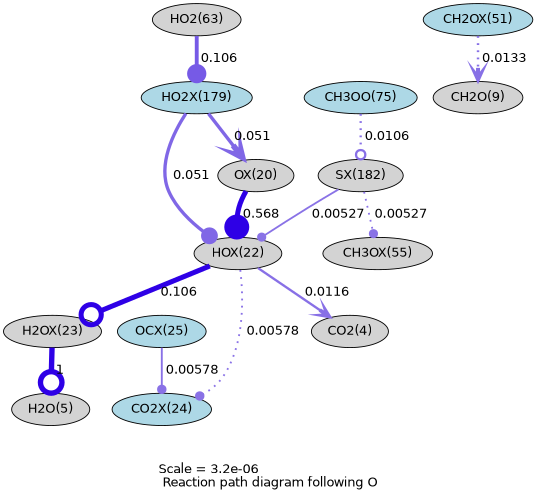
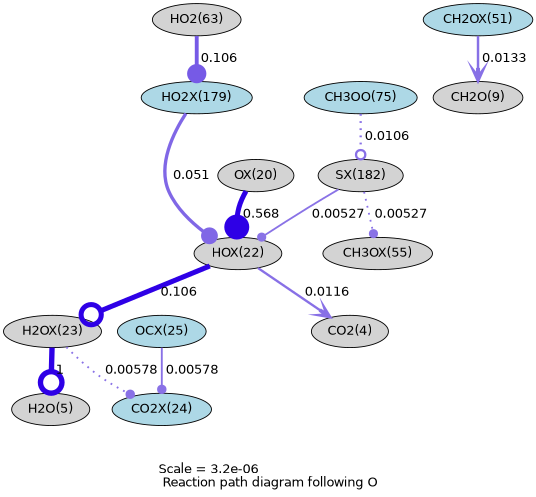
edge "CH2OX(51)" -> "CH2O(9)": style dotted -> solid
edge "HO2X(179)" -> "OX(20)": removed, label "0.051"
edge "HOX(22)" -> "CO2X(24)": now "H2OX(23)" -> "CO2X(24)"
